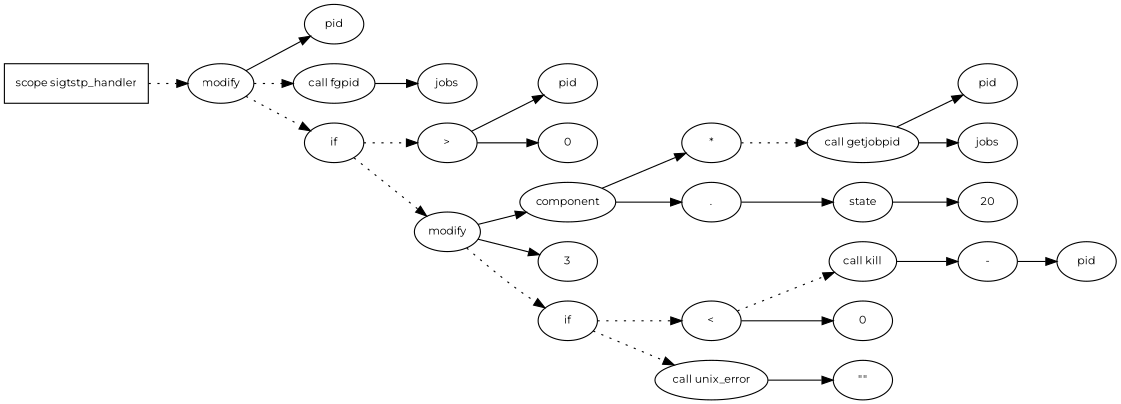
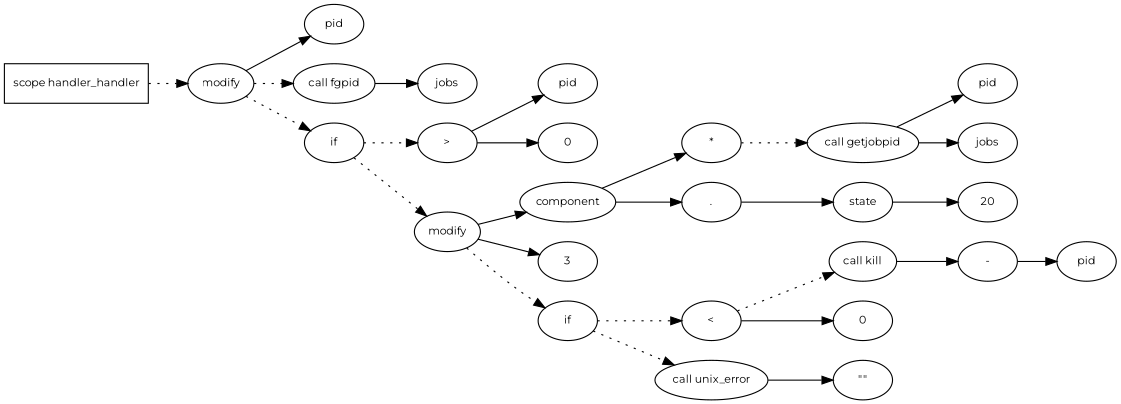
node "scope sigtstp_handler": label "scope sigtstp_handler" -> "scope handler_handler"
